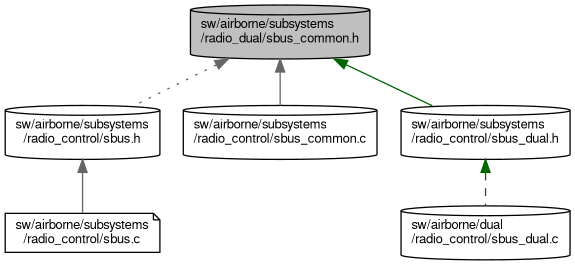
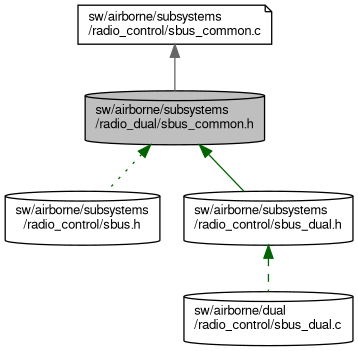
edge "sw/airborne/subsystems /radio_control/sbus.h" -> "sw/airborne/subsystems /radio_dual/sbus_common.h": color gray40 -> darkgreen
edge "sw/airborne/subsystems /radio_control/sbus_common.c" -> "sw/airborne/subsystems /radio_dual/sbus_common.h": reversed
node "sw/airborne/subsystems /radio_control/sbus_common.c": shape cylinder -> note
node "sw/airborne/subsystems /radio_control/sbus.c": removed
